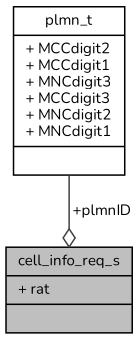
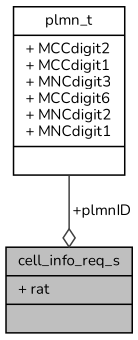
node "plmn_t": text "+ MCCdigit3" -> "+ MCCdigit6"
